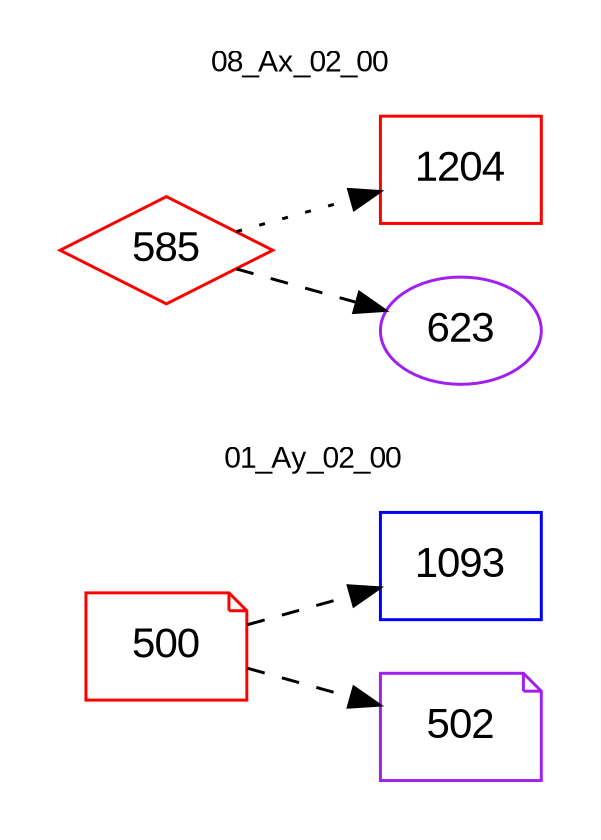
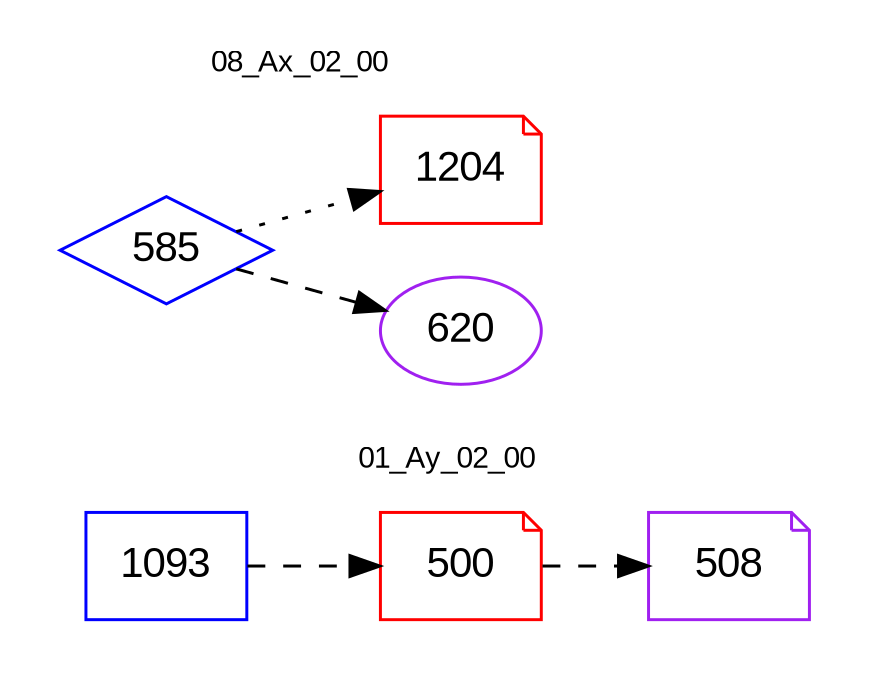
node "1204": shape box -> note
node "585": color red -> blue
node "623": label "623" -> "620"
edge "500" -> "1093": reversed
node "502": label "502" -> "508"
